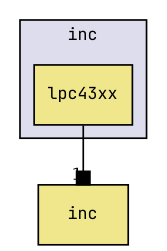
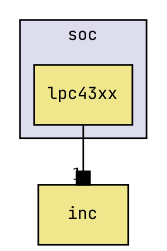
cluster "inc": label "inc" -> "soc"
